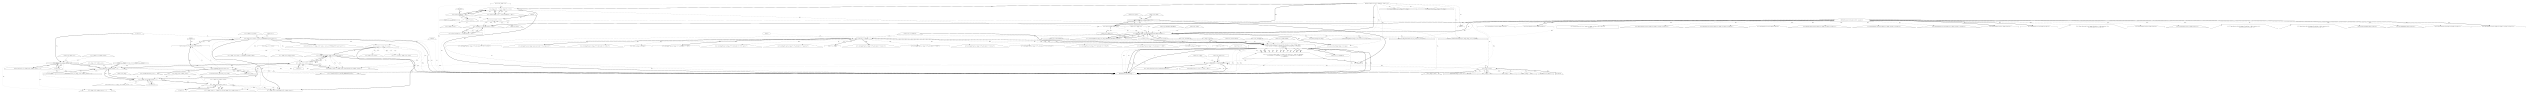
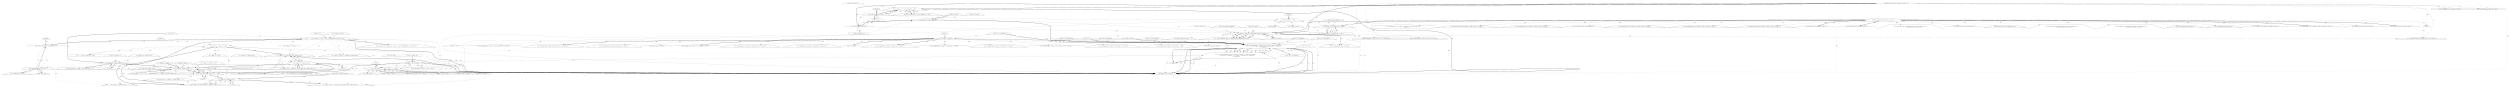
edge "(Call,(TIFF *) NULL)" -> "1000244": reversed
edge "(Call,TIFFNumberOfDirectories(tiff))" -> "(ControlStructure,goto next_tiff_frame;)": now "(Call,TIFFNumberOfDirectories(tiff))" -> "(Call,TIFFPrintDirectory(tiff,stdout,MagickFalse))"
